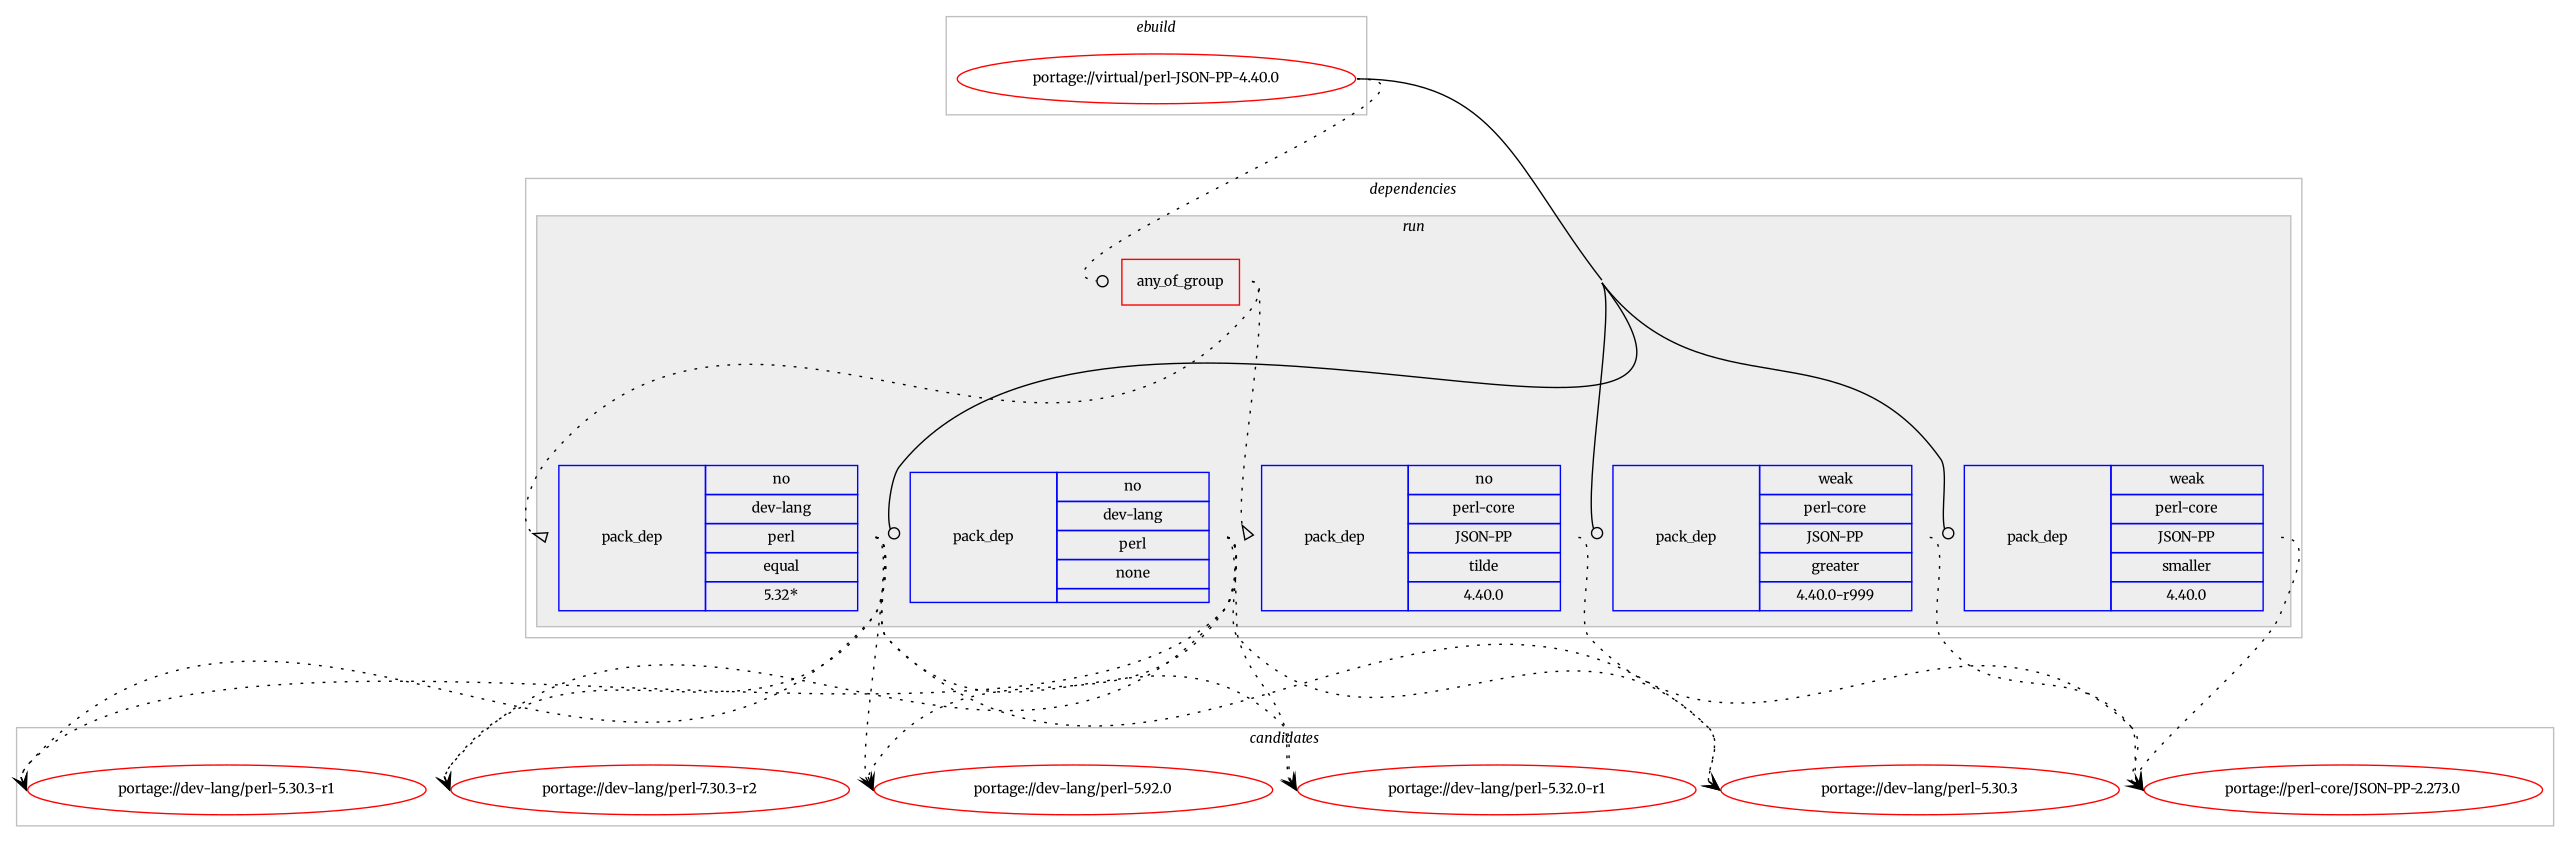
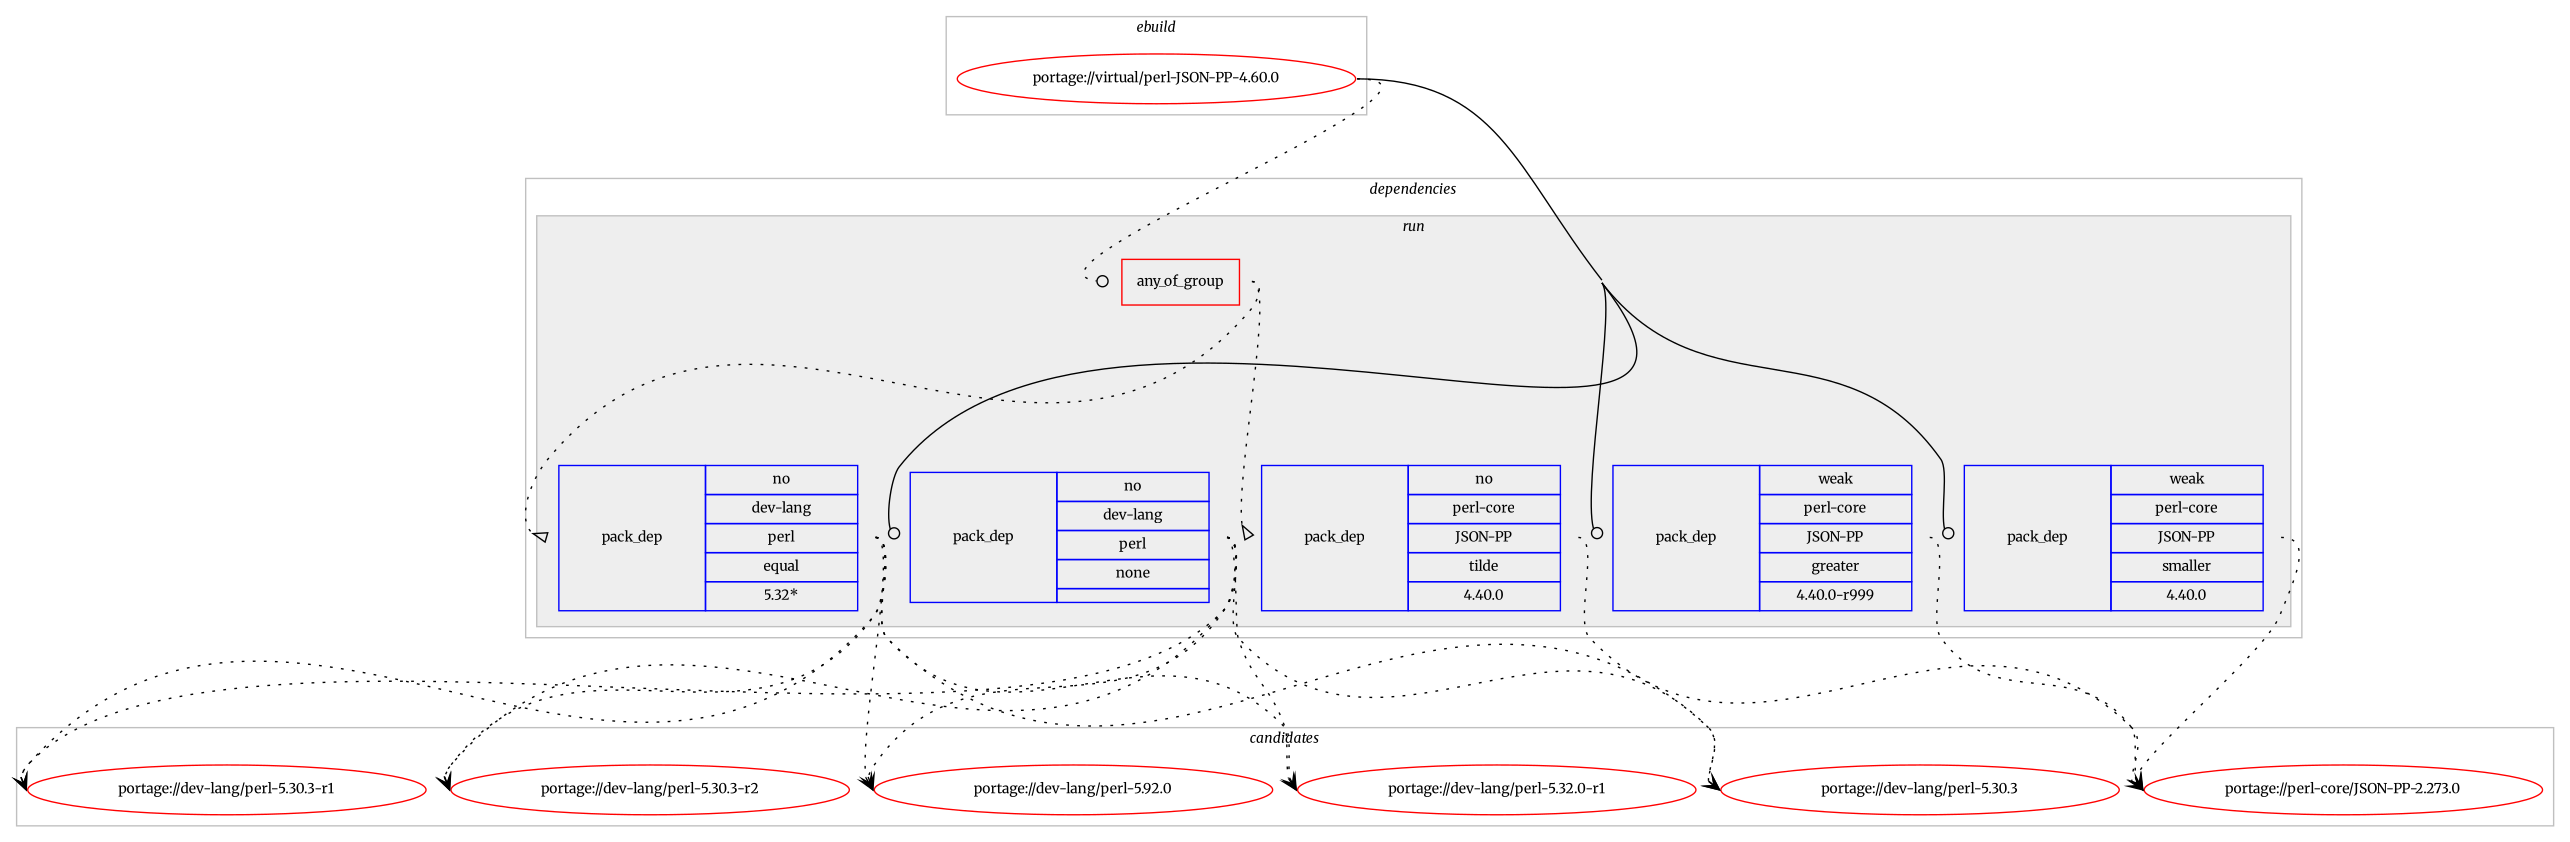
node "portage://virtual/perl-JSON-PP-4.40.0": label "portage://virtual/perl-JSON-PP-4.40.0" -> "portage://virtual/perl-JSON-PP-4.60.0"
node "portage://dev-lang/perl-7.30.3-r2": label "portage://dev-lang/perl-7.30.3-r2" -> "portage://dev-lang/perl-5.30.3-r2"
